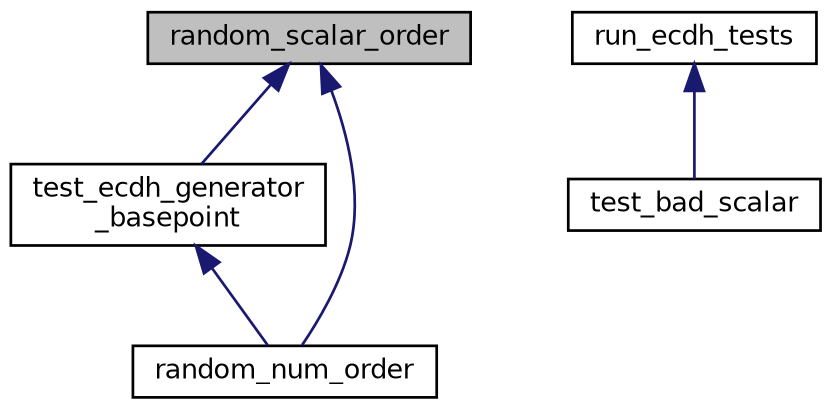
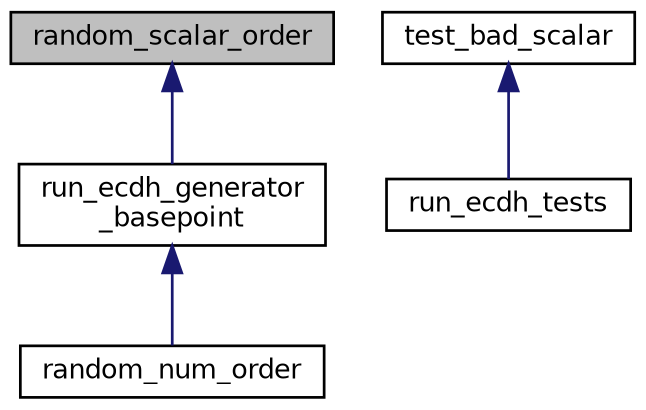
edge "test_bad_scalar" -> "run_ecdh_tests": reversed
node "test_ecdh_generator _basepoint": label "test_ecdh_generator _basepoint" -> "run_ecdh_generator _basepoint"
edge "random_num_order" -> "random_scalar_order": removed
